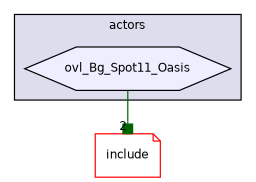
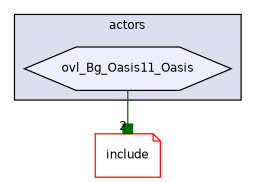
node "ovl_Bg_Spot11_Oasis": label "ovl_Bg_Spot11_Oasis" -> "ovl_Bg_Oasis11_Oasis"
